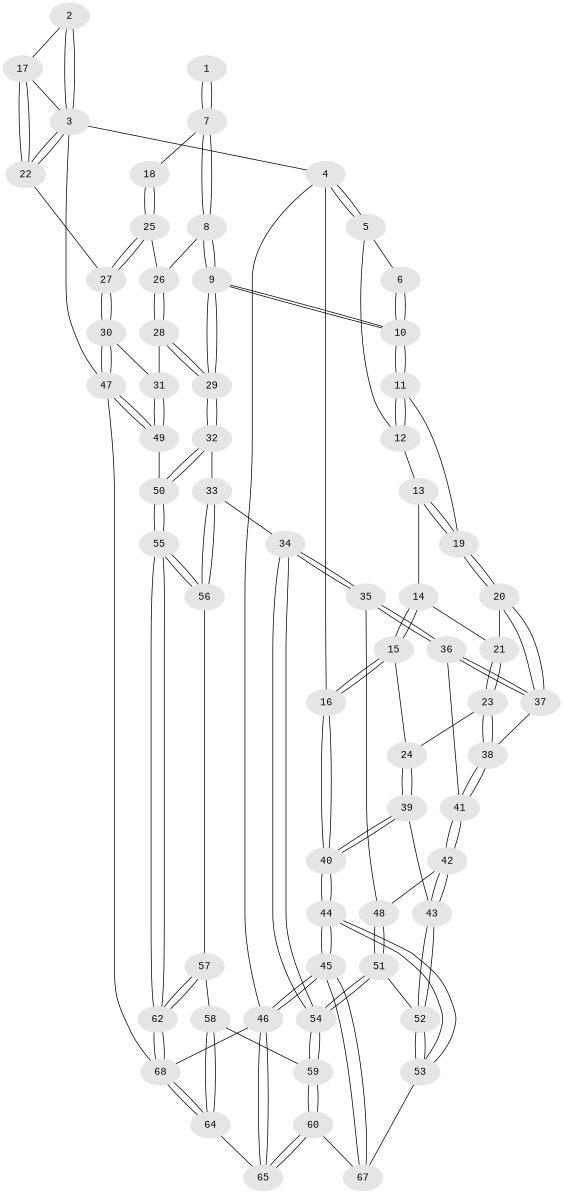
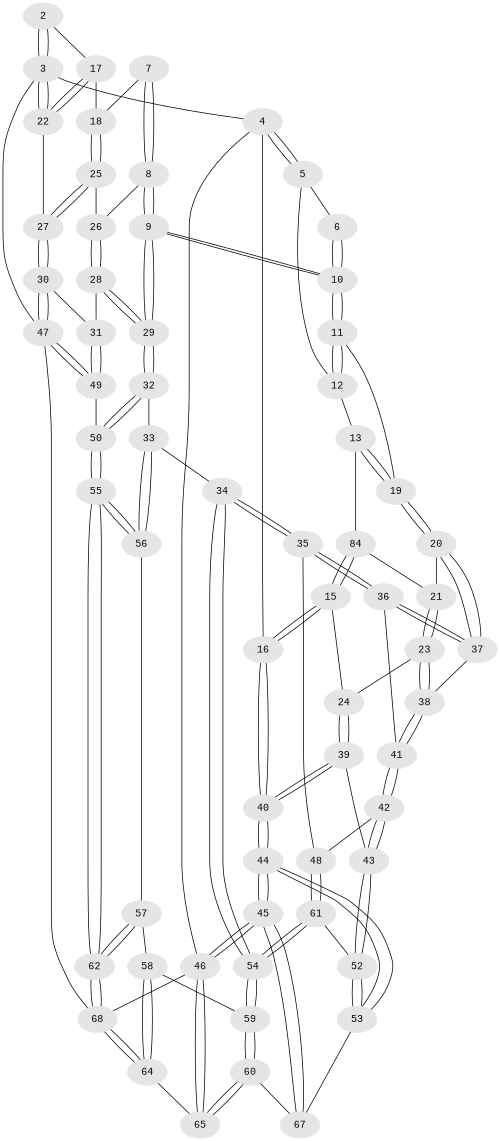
node "1": removed
edge "17" -- "3": now "17" -- "18"
node "14": label "14" -> "84"
node "51": label "51" -> "61"
